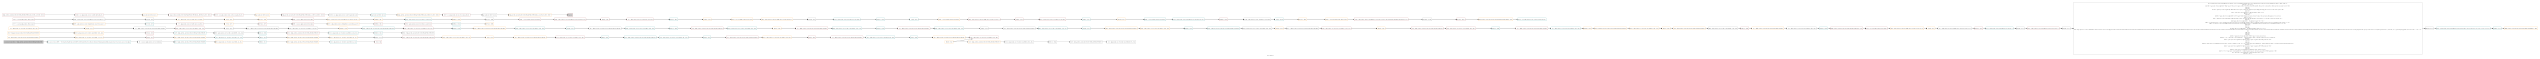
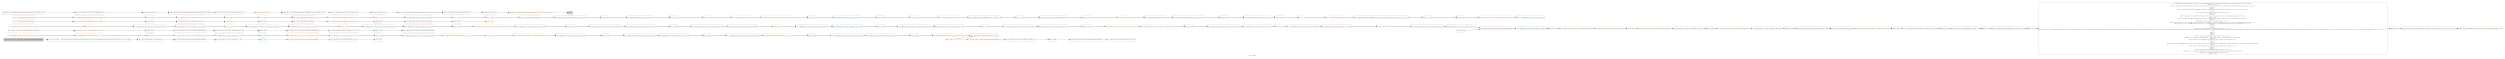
edge "$r60 = jphp.runtime.env.TraceInfo.valueOf($r59, 160L, 24L)" -> "$r0[29] = $r60": now "$r60 = jphp.runtime.env.TraceInfo.valueOf($r59, 160L, 24L)" -> "$r61 = $php_module_m2312bac187a747eb95fa4f784831c988.$FN"
